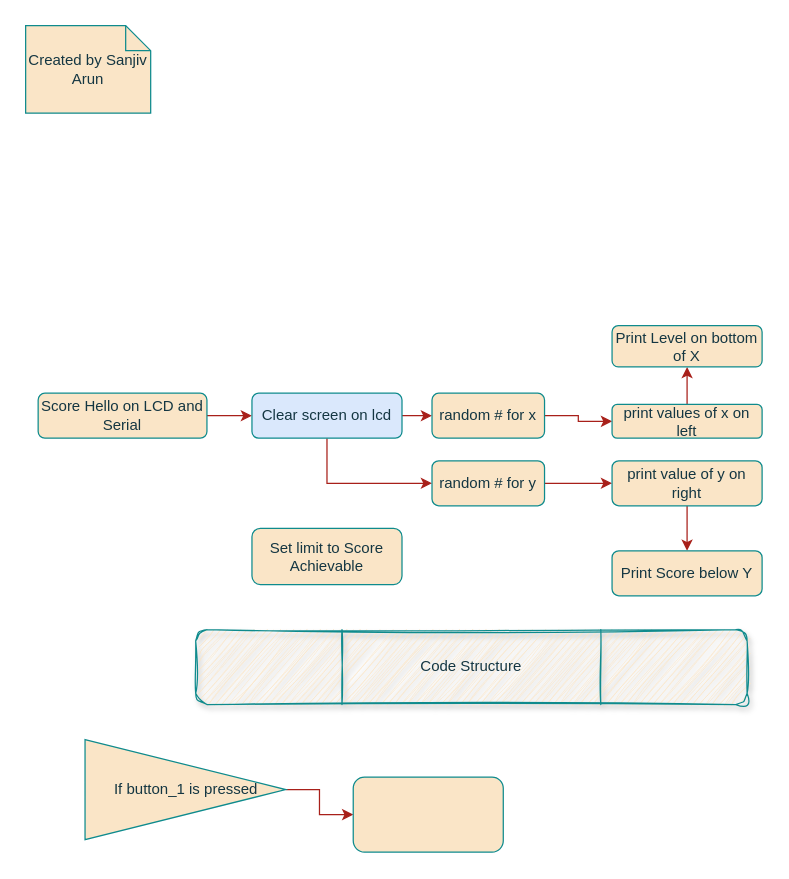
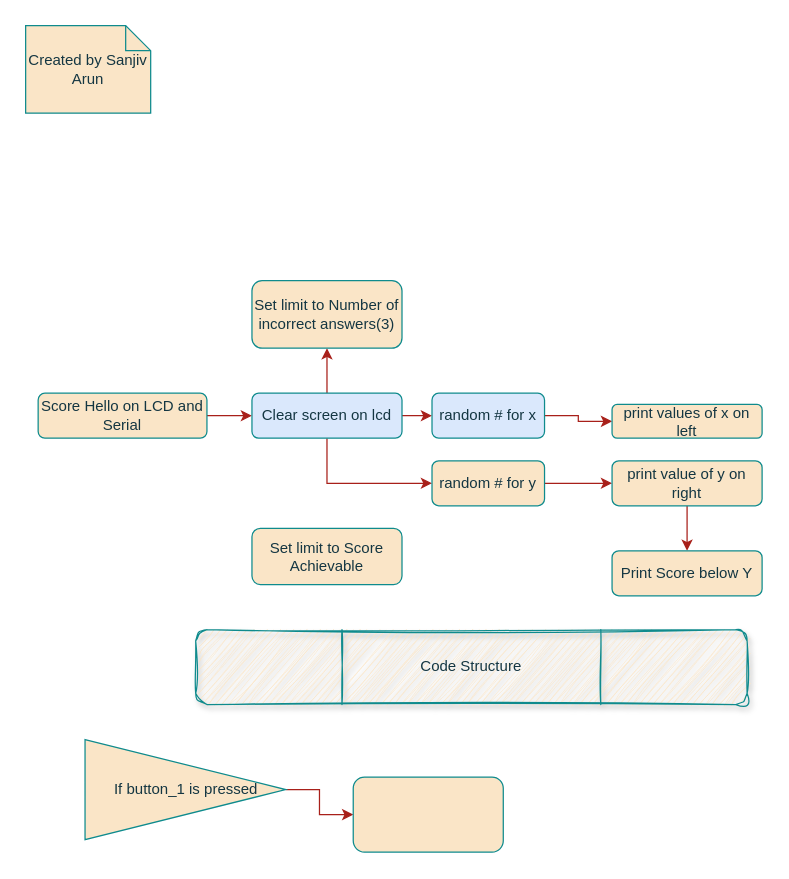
node "Set limit to Number of incorrect answers(3)": added
node "Print Level on bottom of X": removed
edge "Clear screen on lcd" -> "Set limit to Number of incorrect answers(3)": added
edge "print values of x on left" -> "Print Level on bottom of X": removed
node "random # for x": fillcolor #fae5c7 -> #dae8fc
